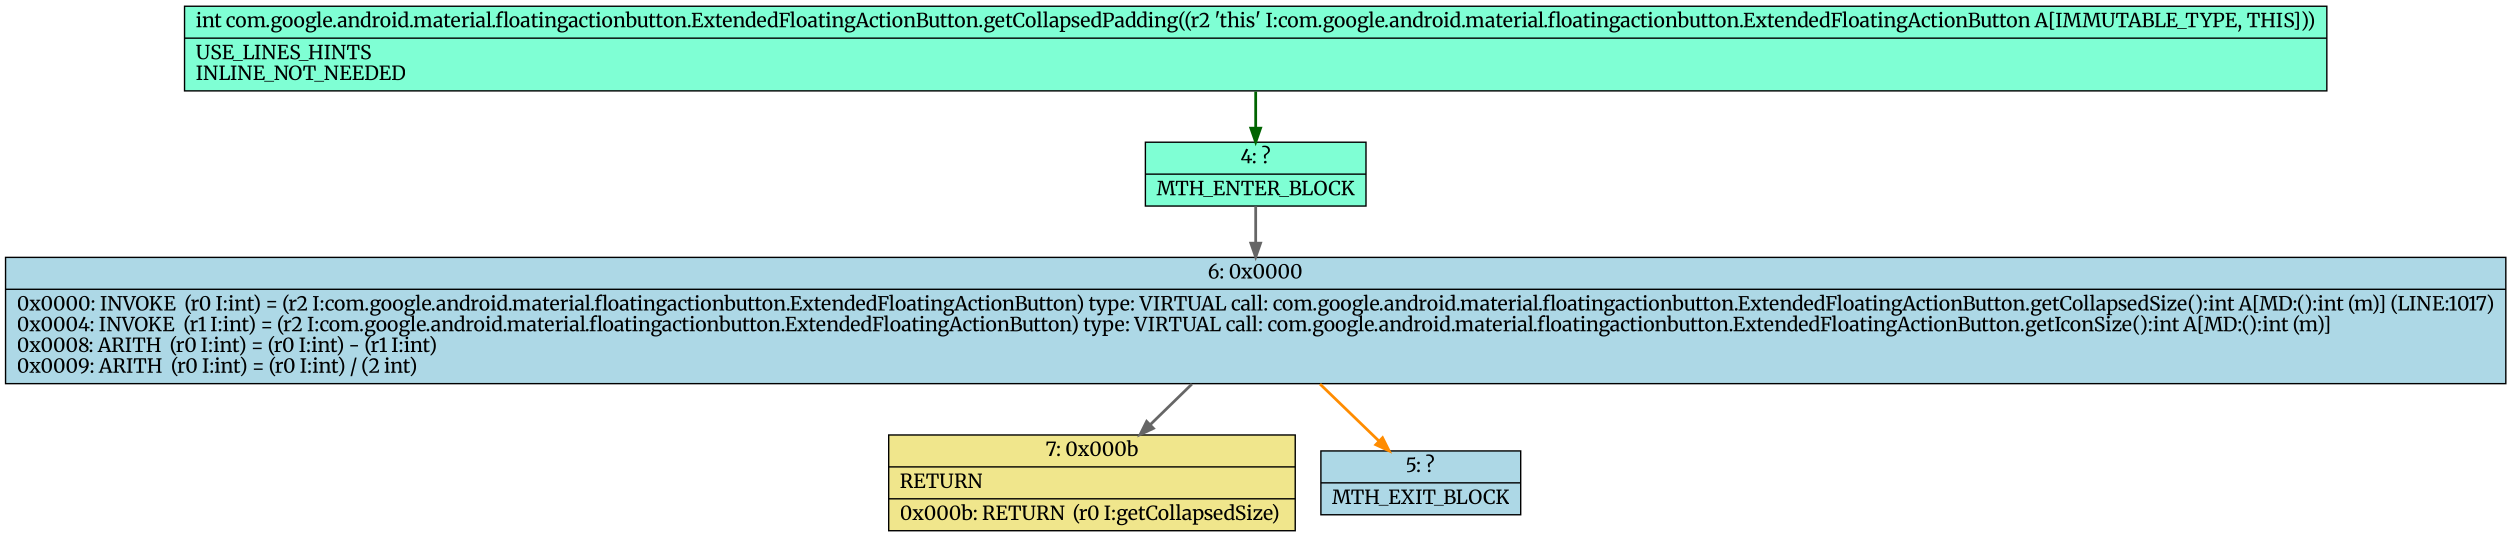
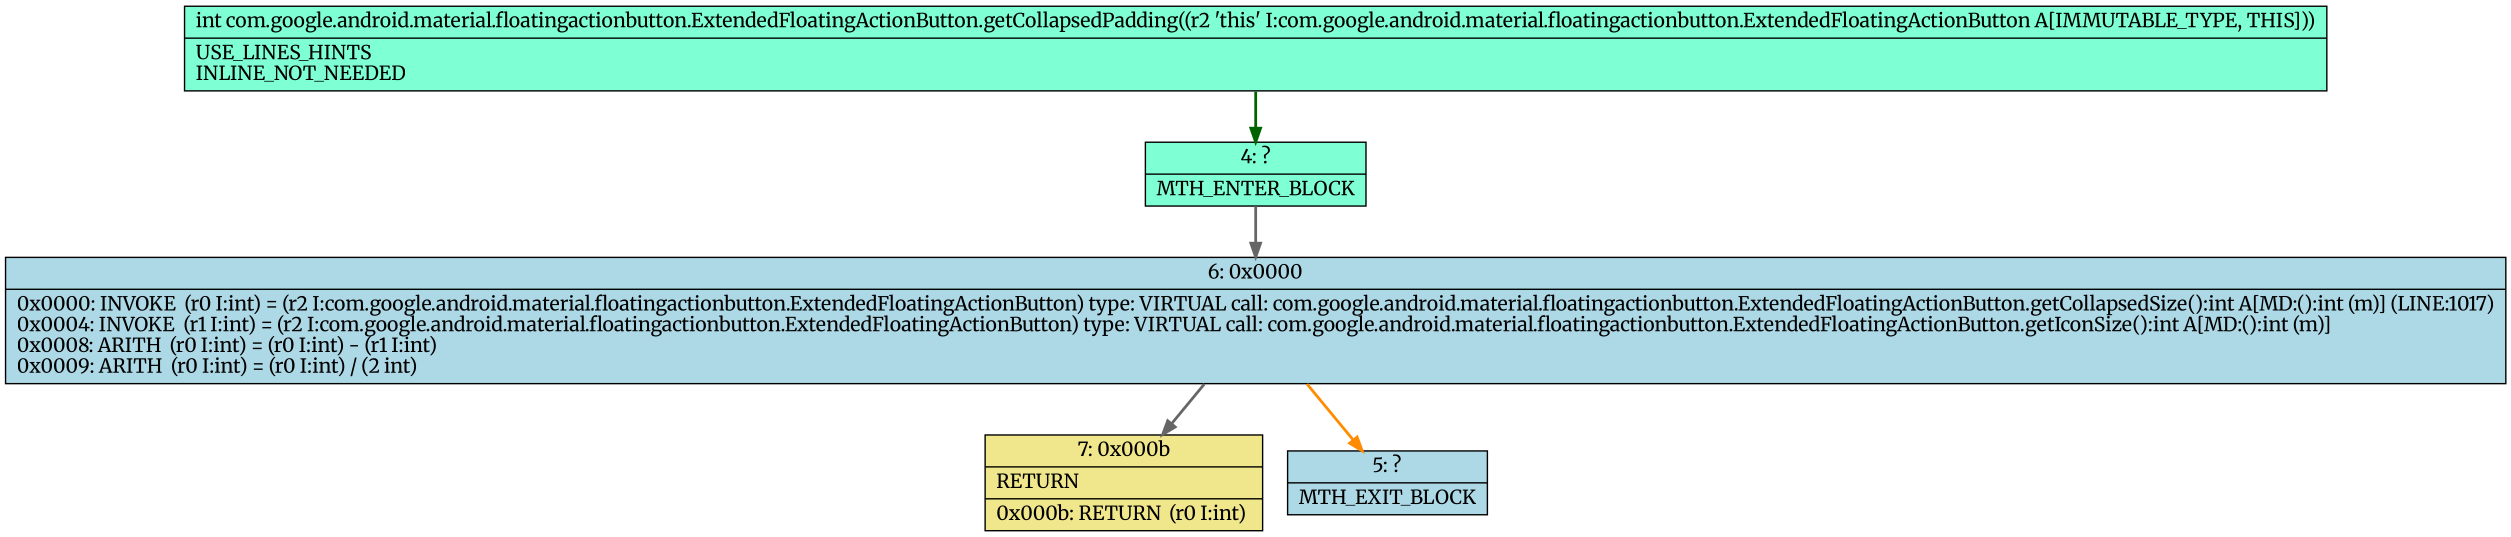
node "7: 0x000b": text "0x000b: RETURN  (r0 I:getCollapsedSize)" -> "0x000b: RETURN  (r0 I:int)"
